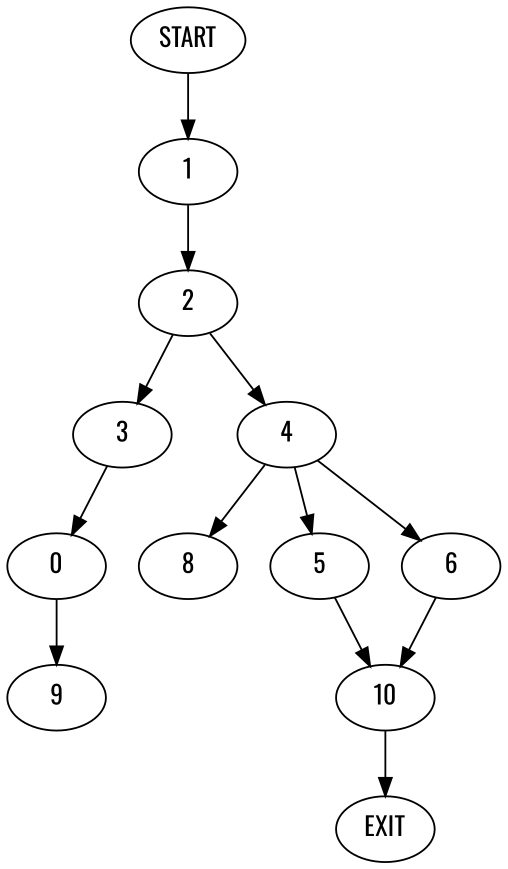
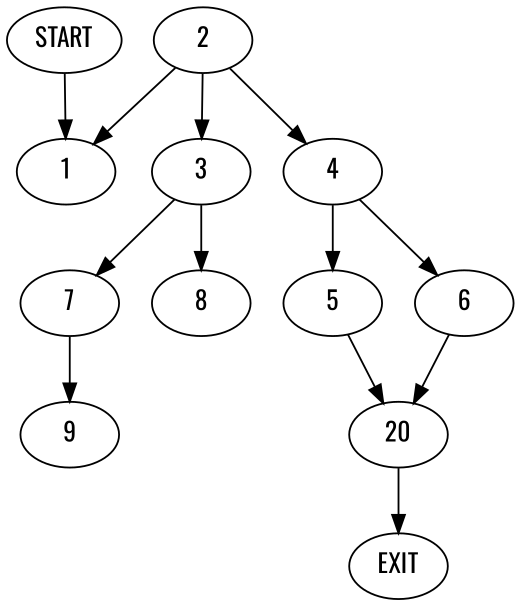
edge "1" -> "2": reversed
edge "4" -> "8": now "3" -> "8"
node "0": label "0" -> "7"
node "10": label "10" -> "20"
